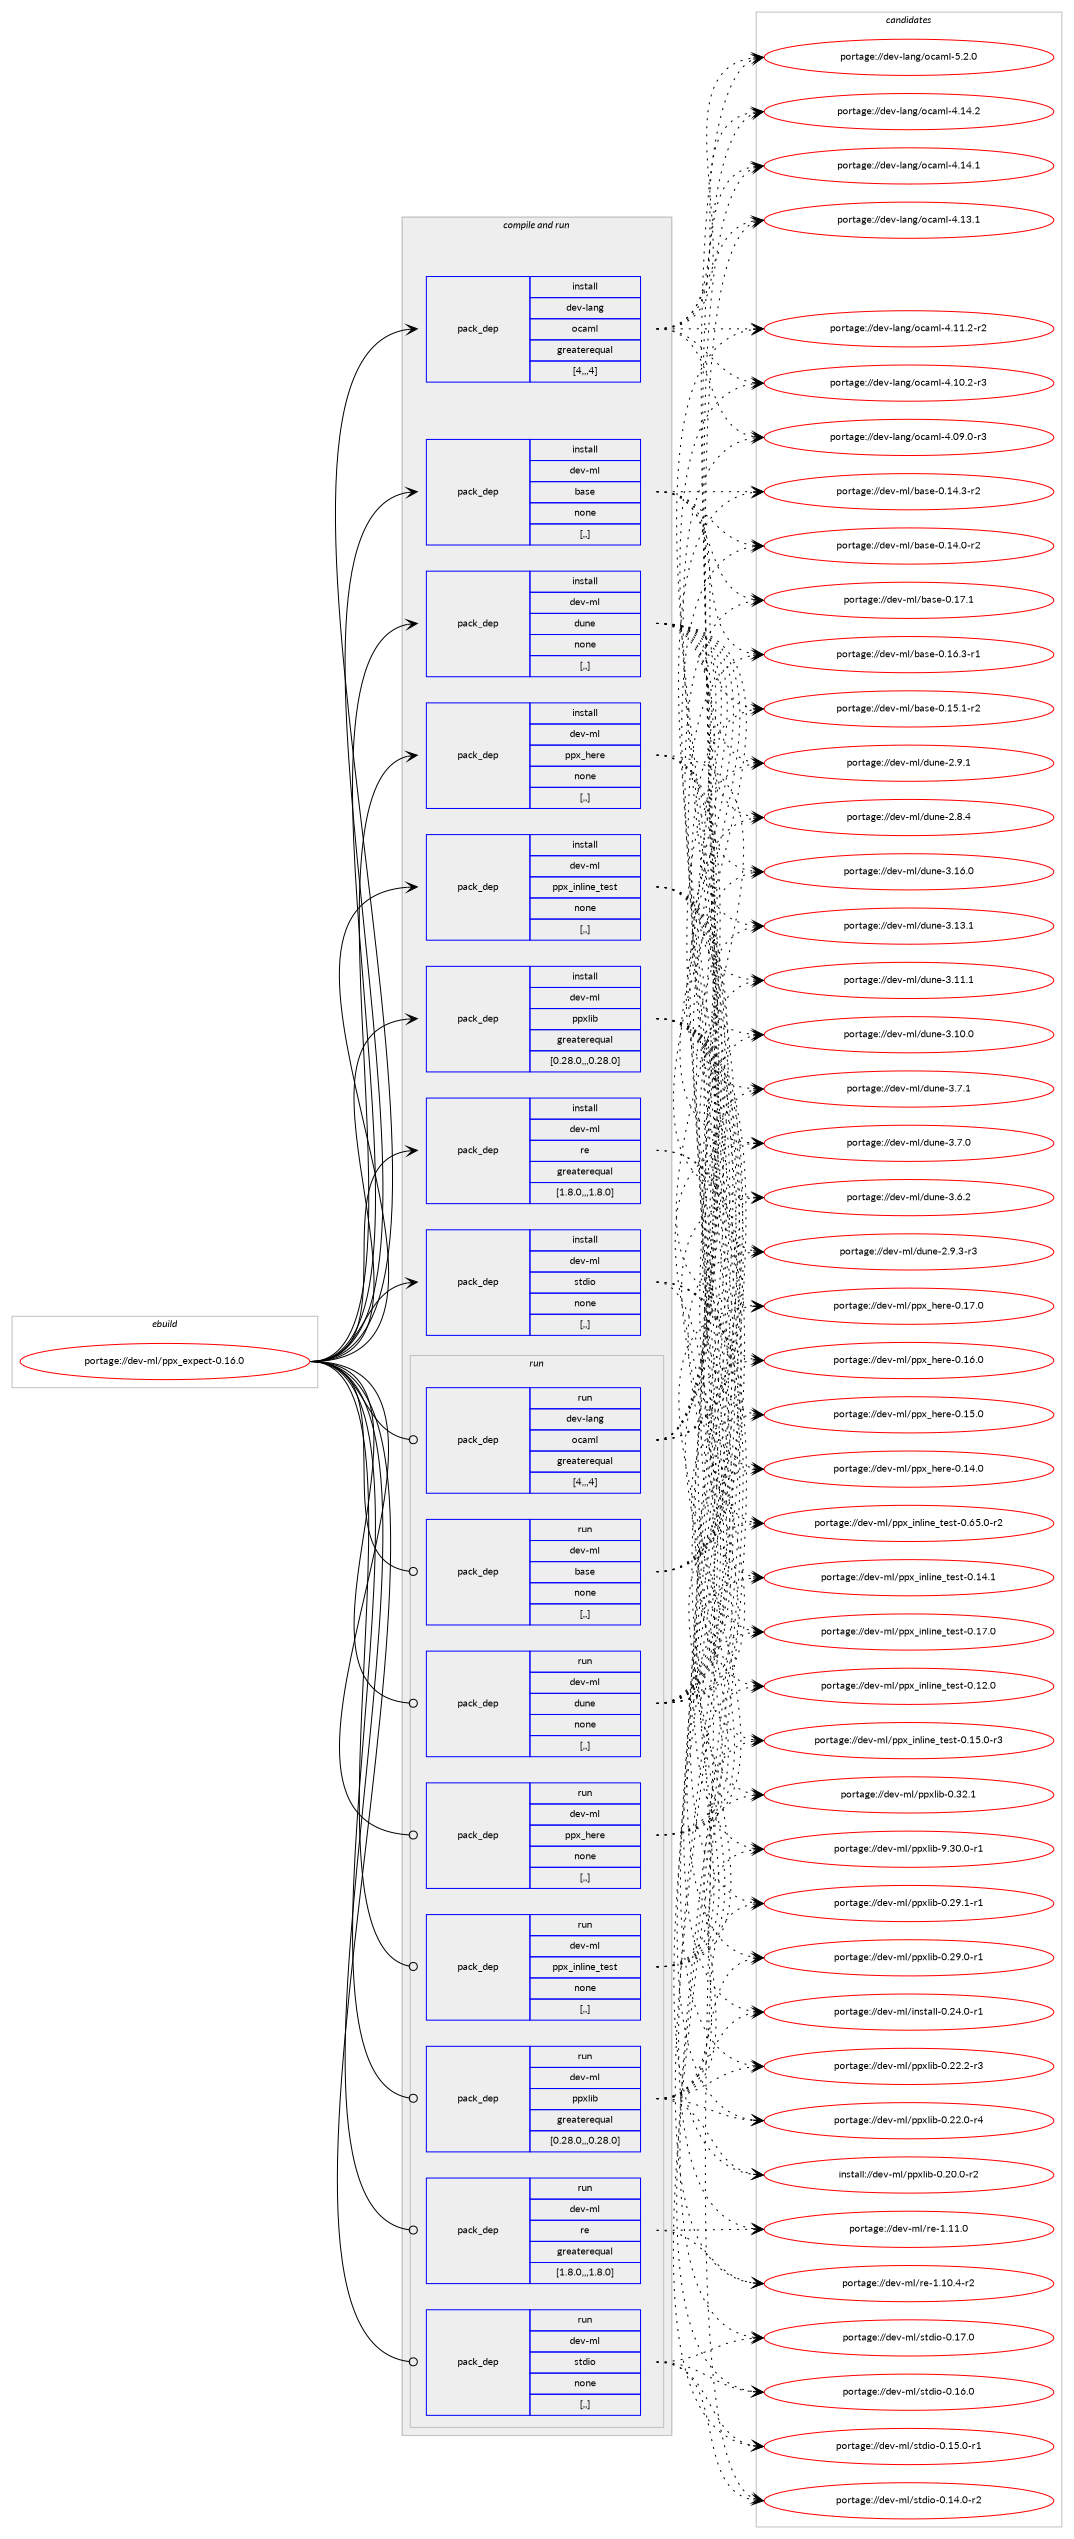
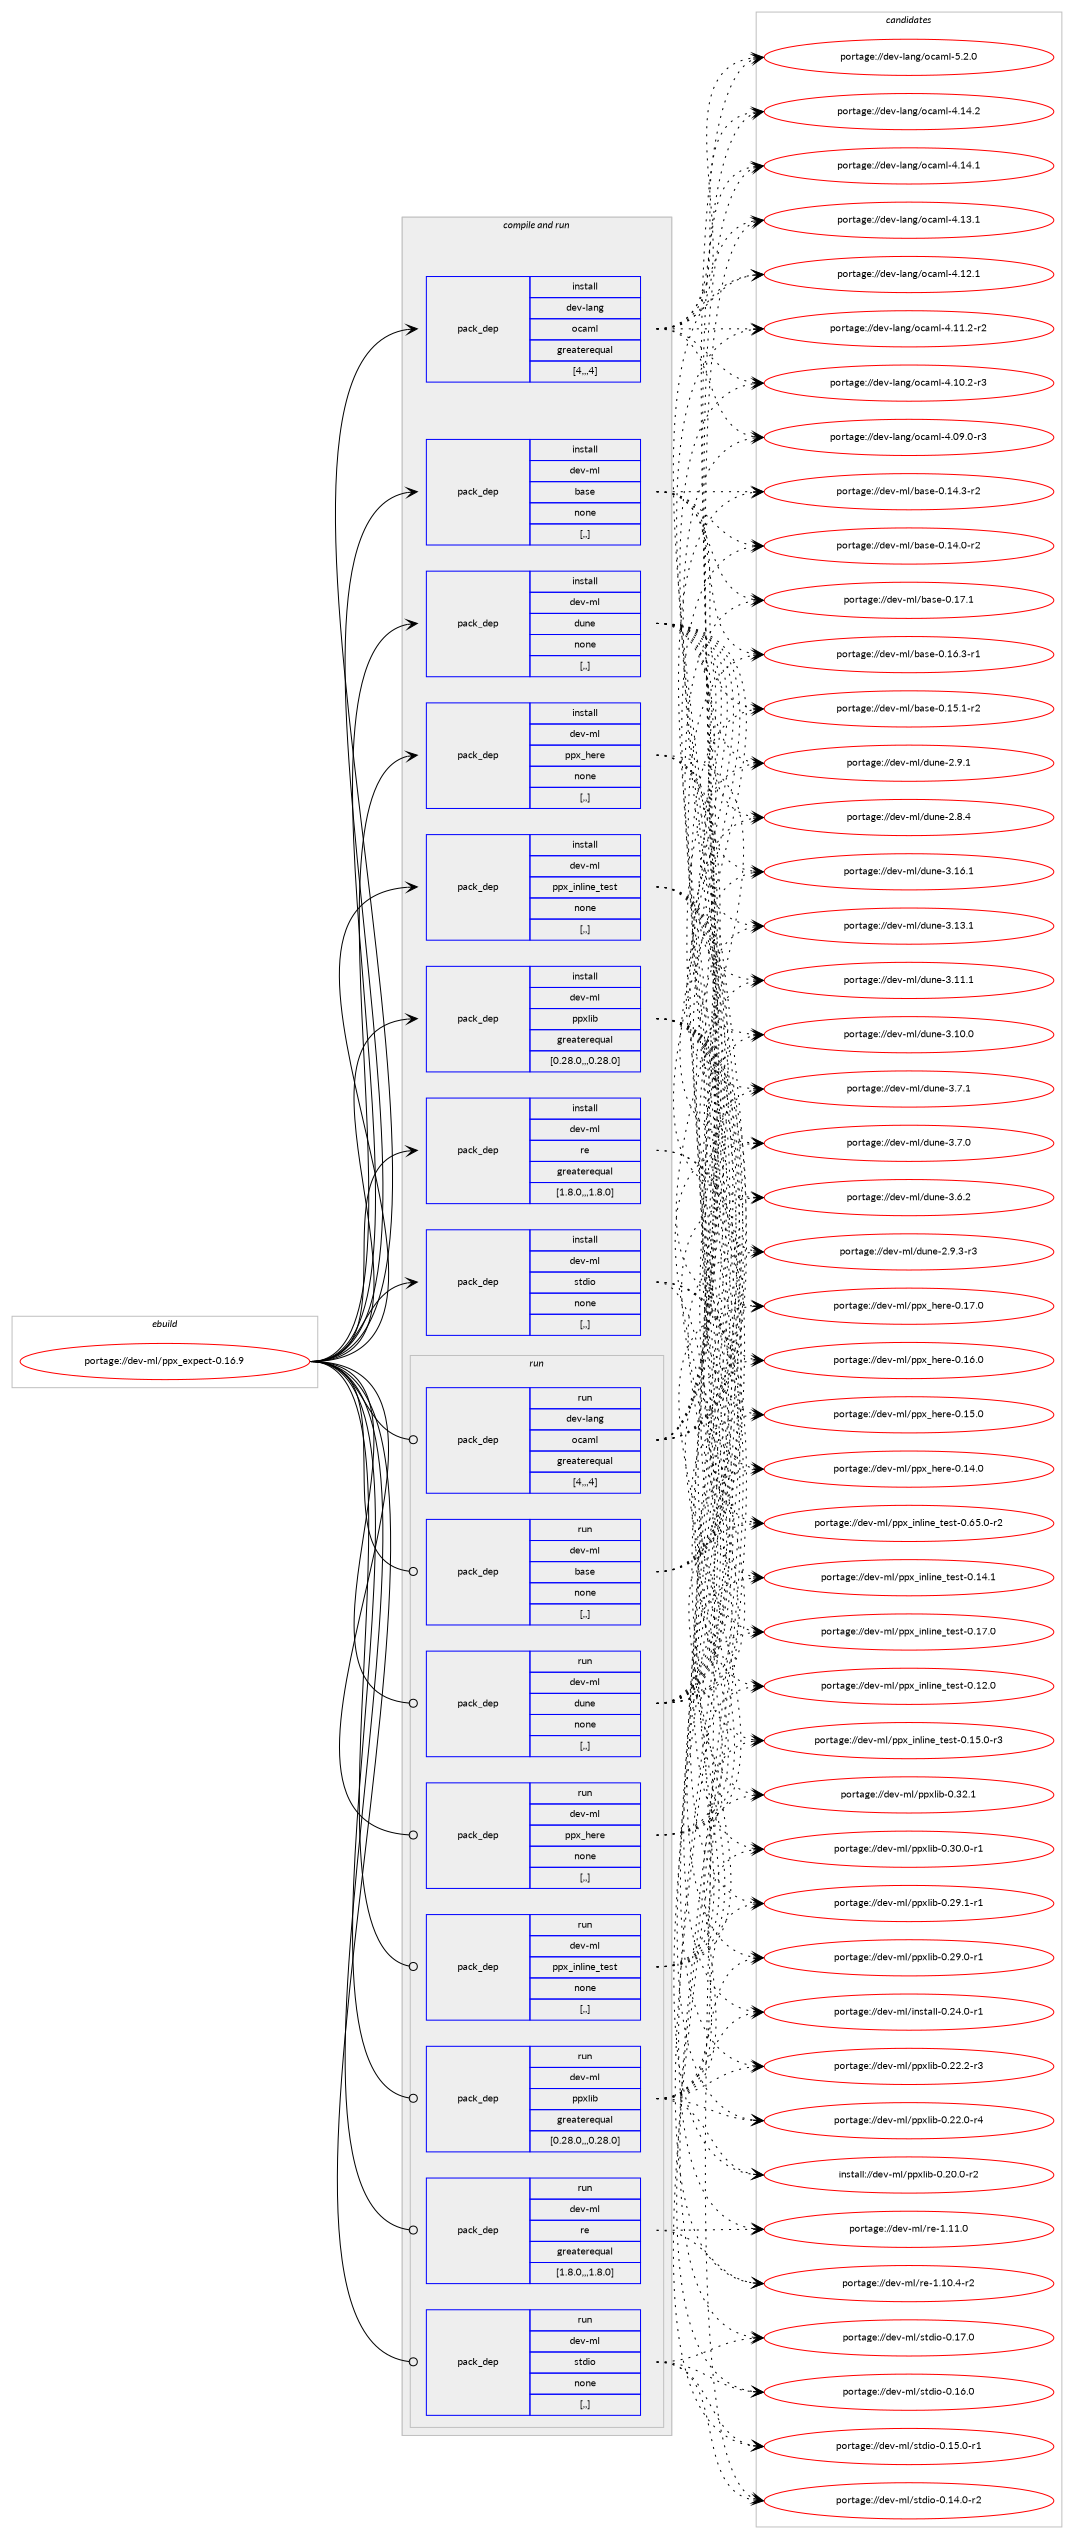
node "portage://dev-lang/ocaml-4.12.1": added
node "portage://dev-ml/dune-3.16.0": label "portage://dev-ml/dune-3.16.0" -> "portage://dev-ml/dune-3.16.1"
node "portage://dev-ml/ppx_expect-0.16.0": label "portage://dev-ml/ppx_expect-0.16.0" -> "portage://dev-ml/ppx_expect-0.16.9"
node "portage://dev-ml/ppxlib-9.30.0-r1": label "portage://dev-ml/ppxlib-9.30.0-r1" -> "portage://dev-ml/ppxlib-0.30.0-r1"
